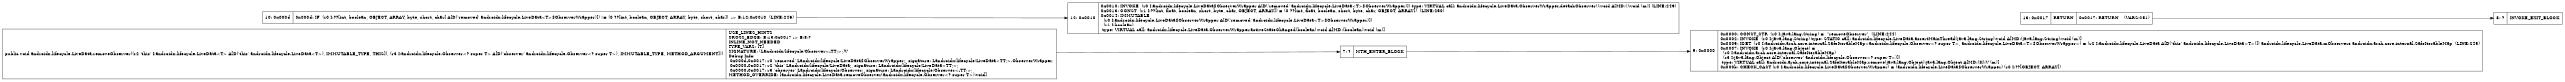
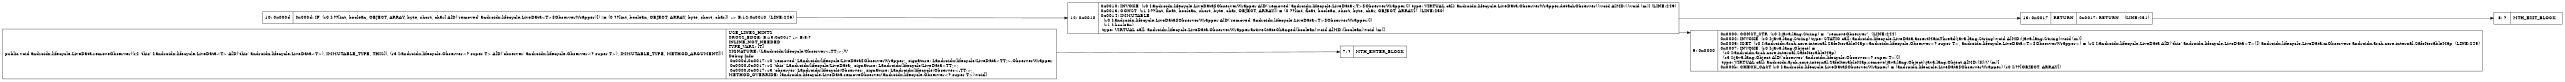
edge "12: 0x0010" -> "13: 0x0017": added
node "13: 0x0017": text "0x0017: RETURN    (VARS:251)" -> "0x0017: RETURN    (LINE:251)"
node "8: ?": text "INVOKE_EXIT_BLOCK" -> "MTH_EXIT_BLOCK"
edge "7: ?" -> "9: 0x0000": now "12: 0x0010" -> "9: 0x0000"
